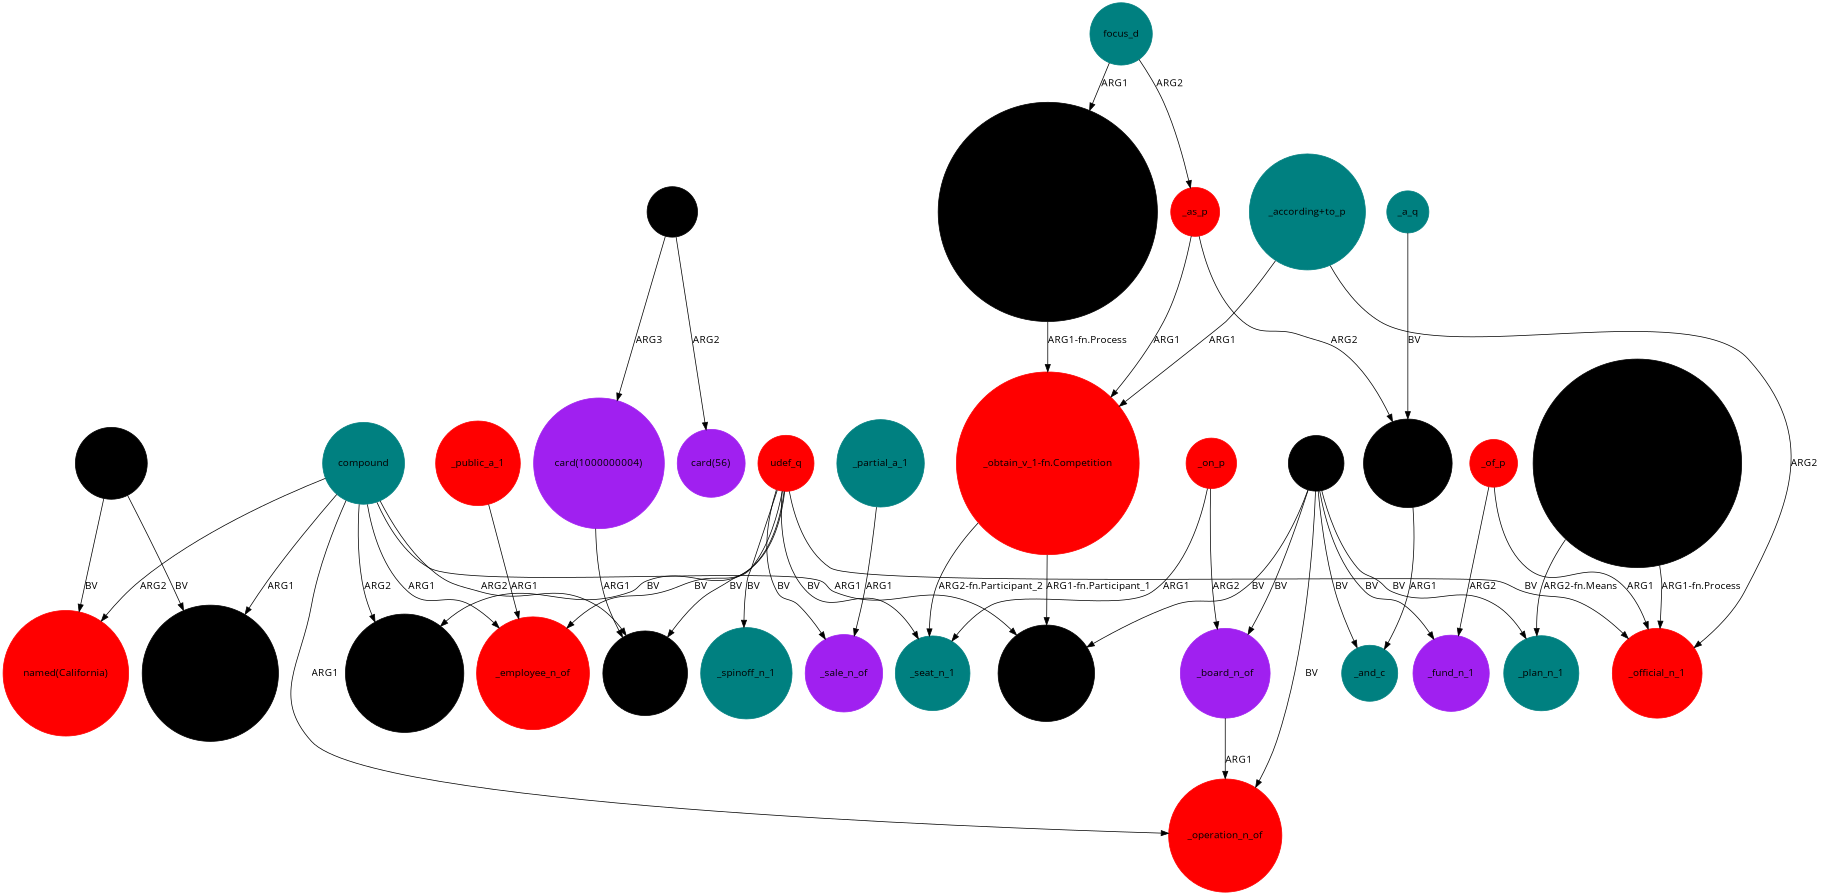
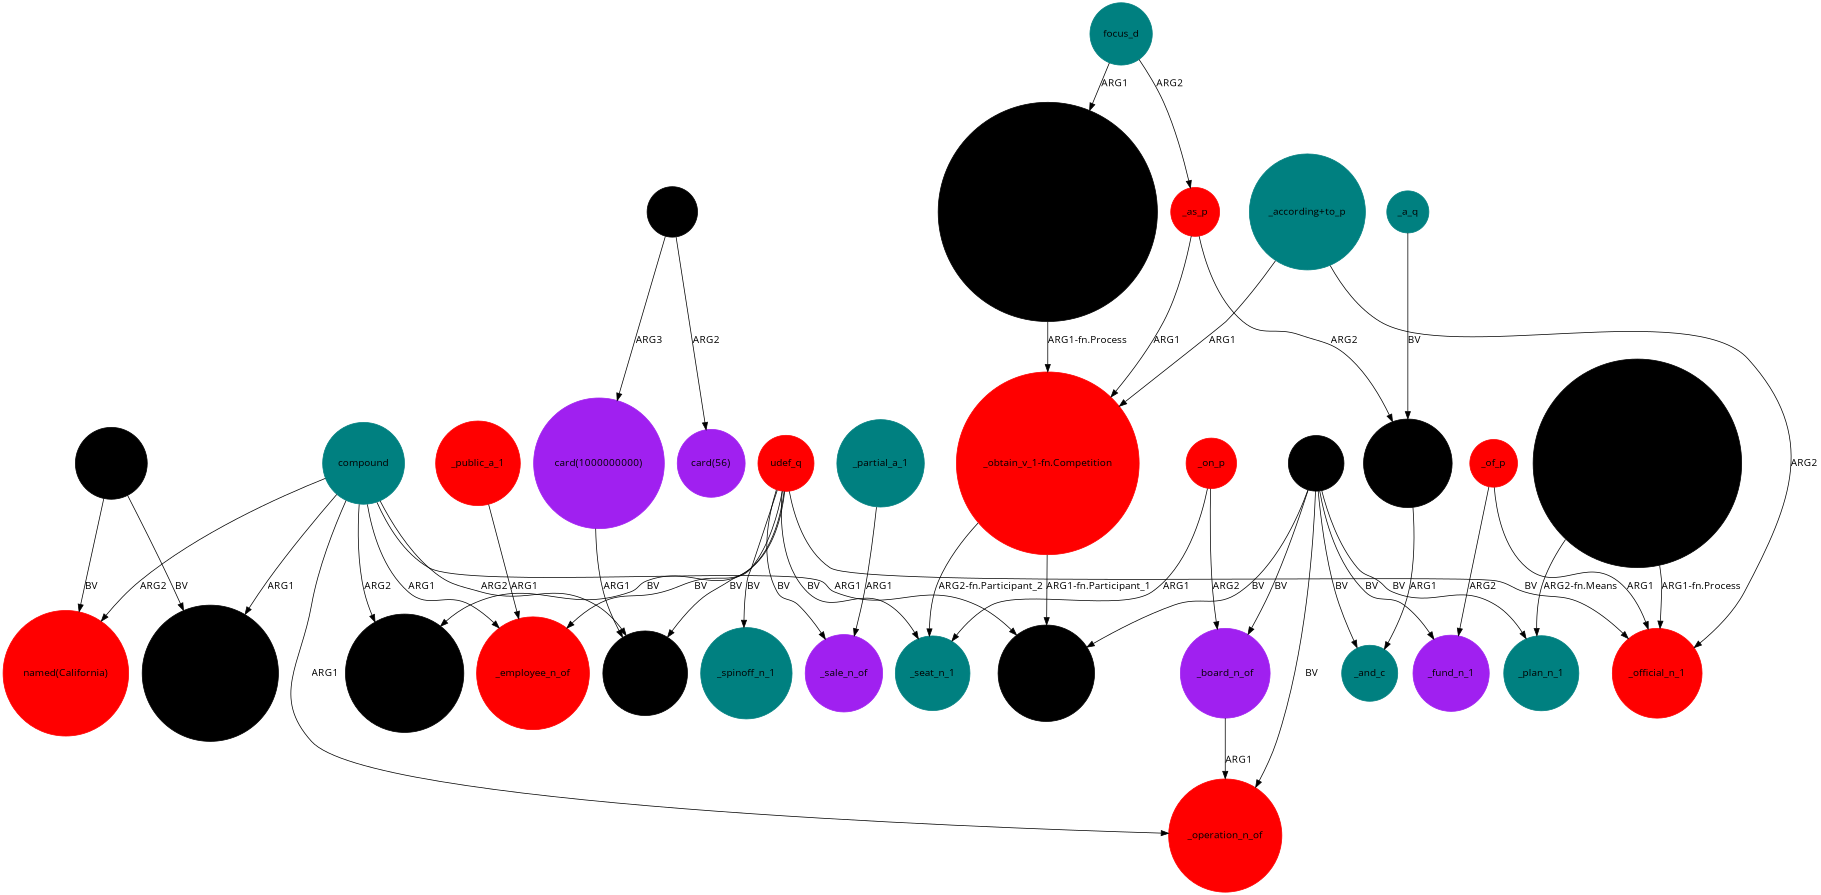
node "card(1000000004)": label "card(1000000004)" -> "card(1000000000)"
